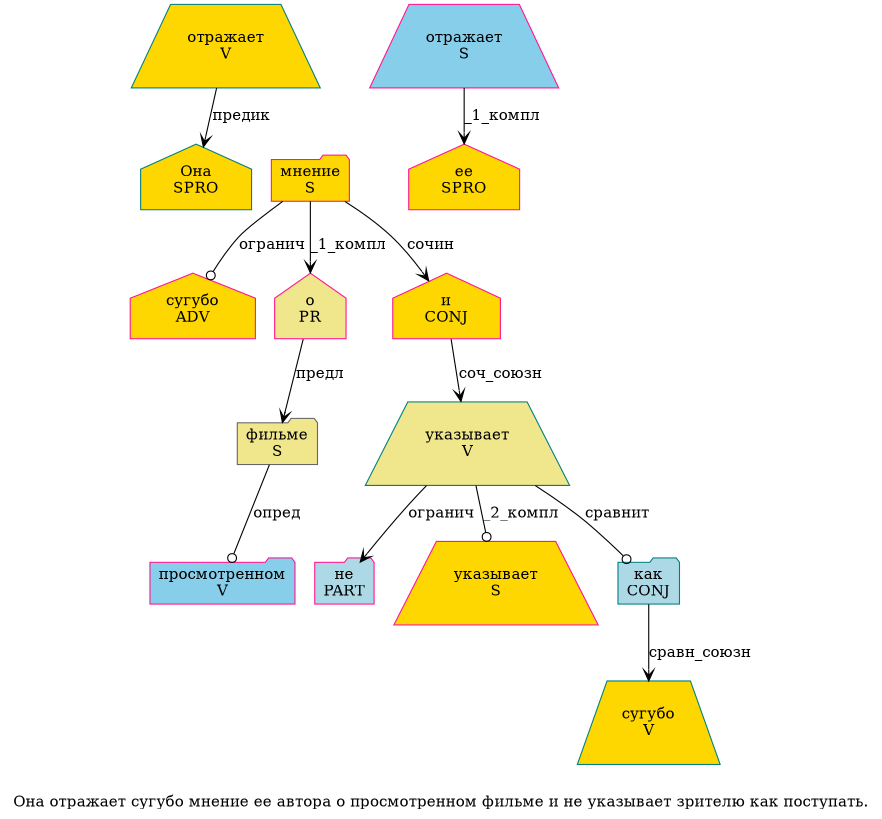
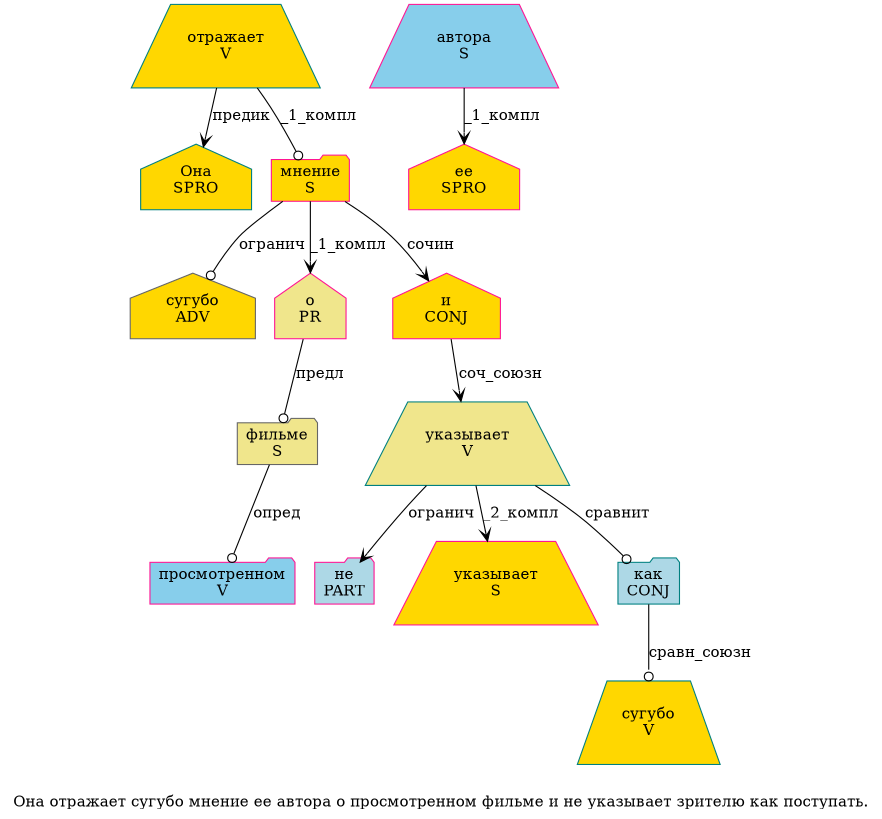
node "отражает S": label "отражает S" -> "автора S"
edge "отражает V" -> "мнение S": added, label "_1_компл"
node "сугубо ADV": color deeppink -> gray40
edge "о PR" -> "фильме S": arrowhead vee -> odot
edge "указывает V" -> "указывает S": arrowhead odot -> vee
edge "как CONJ" -> "сугубо V": arrowhead vee -> odot
